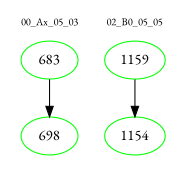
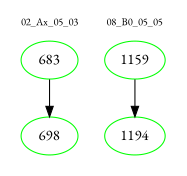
cluster "00_Ax_05_03": label "00_Ax_05_03" -> "02_Ax_05_03"
cluster "02_B0_05_05": label "02_B0_05_05" -> "08_B0_05_05"
node "1154": label "1154" -> "1194"
